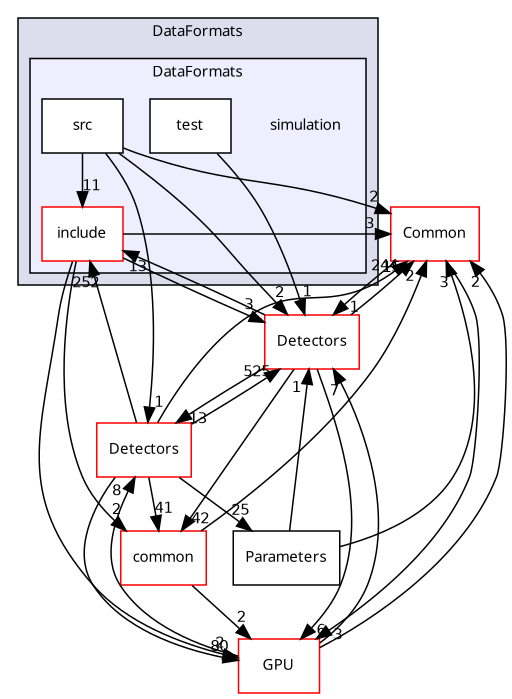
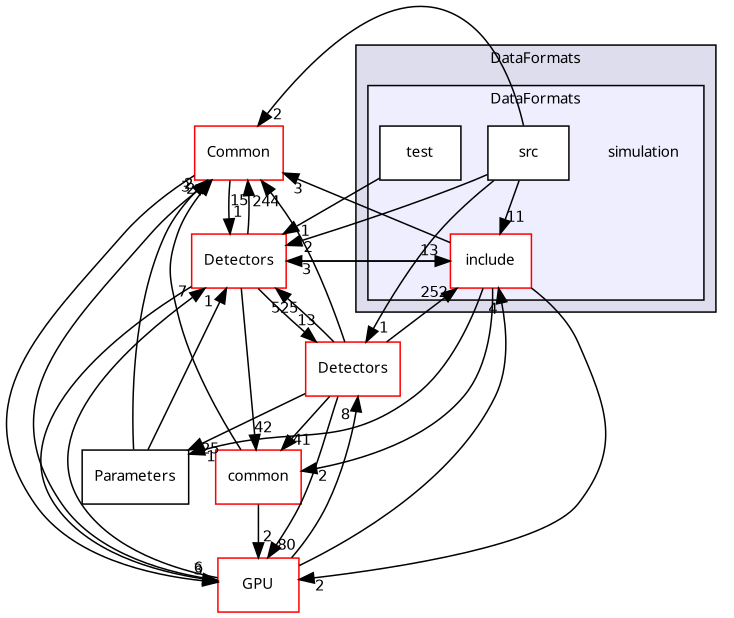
edge "include" -> "Parameters": added
edge "GPU" -> "include": added
